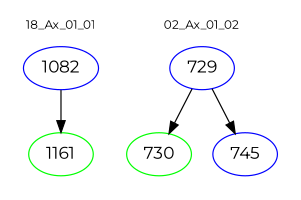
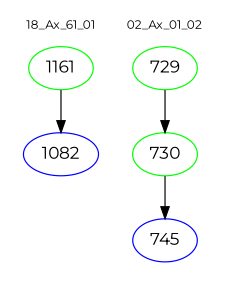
cluster "18_Ax_01_01": label "18_Ax_01_01" -> "18_Ax_61_01"
node "729": color blue -> green
edge "1082" -> "1161": reversed
edge "729" -> "745": now "730" -> "745"
